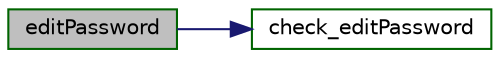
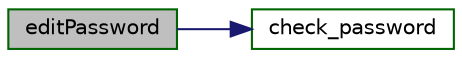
node "check_editPassword": label "check_editPassword" -> "check_password"
